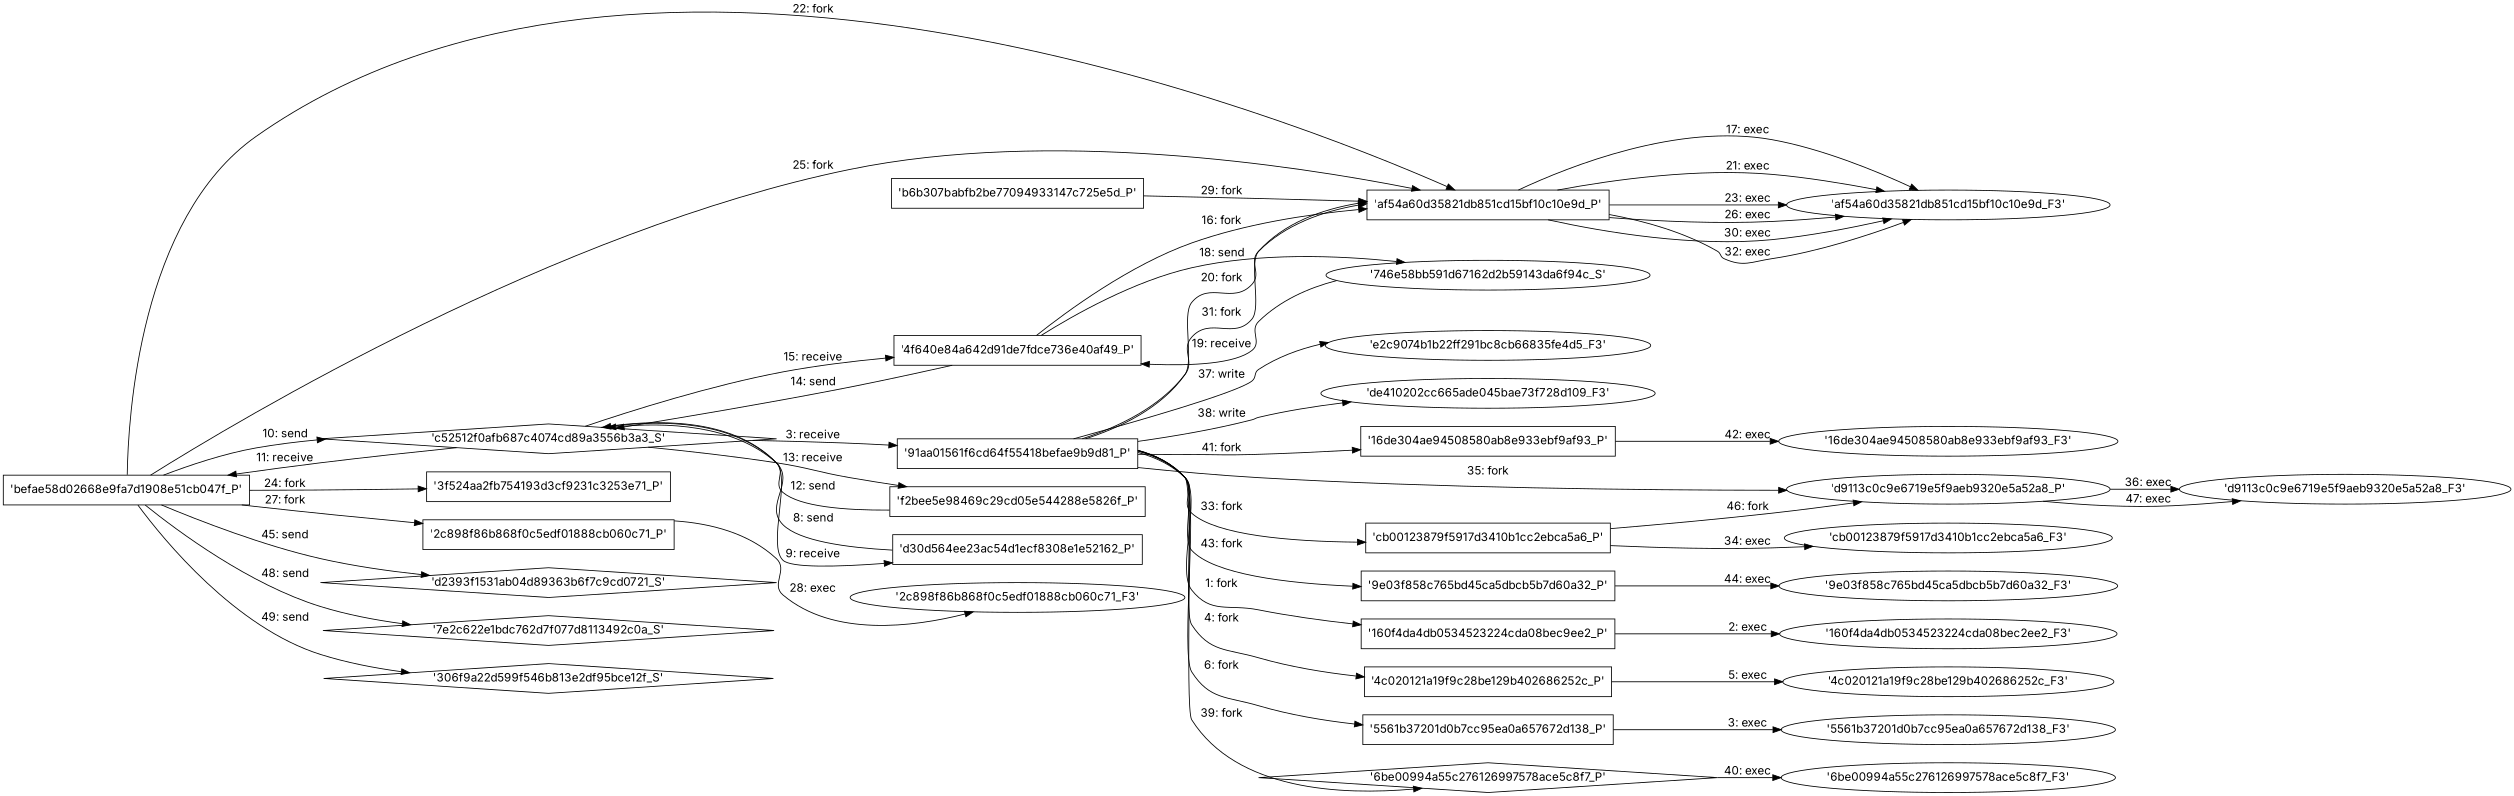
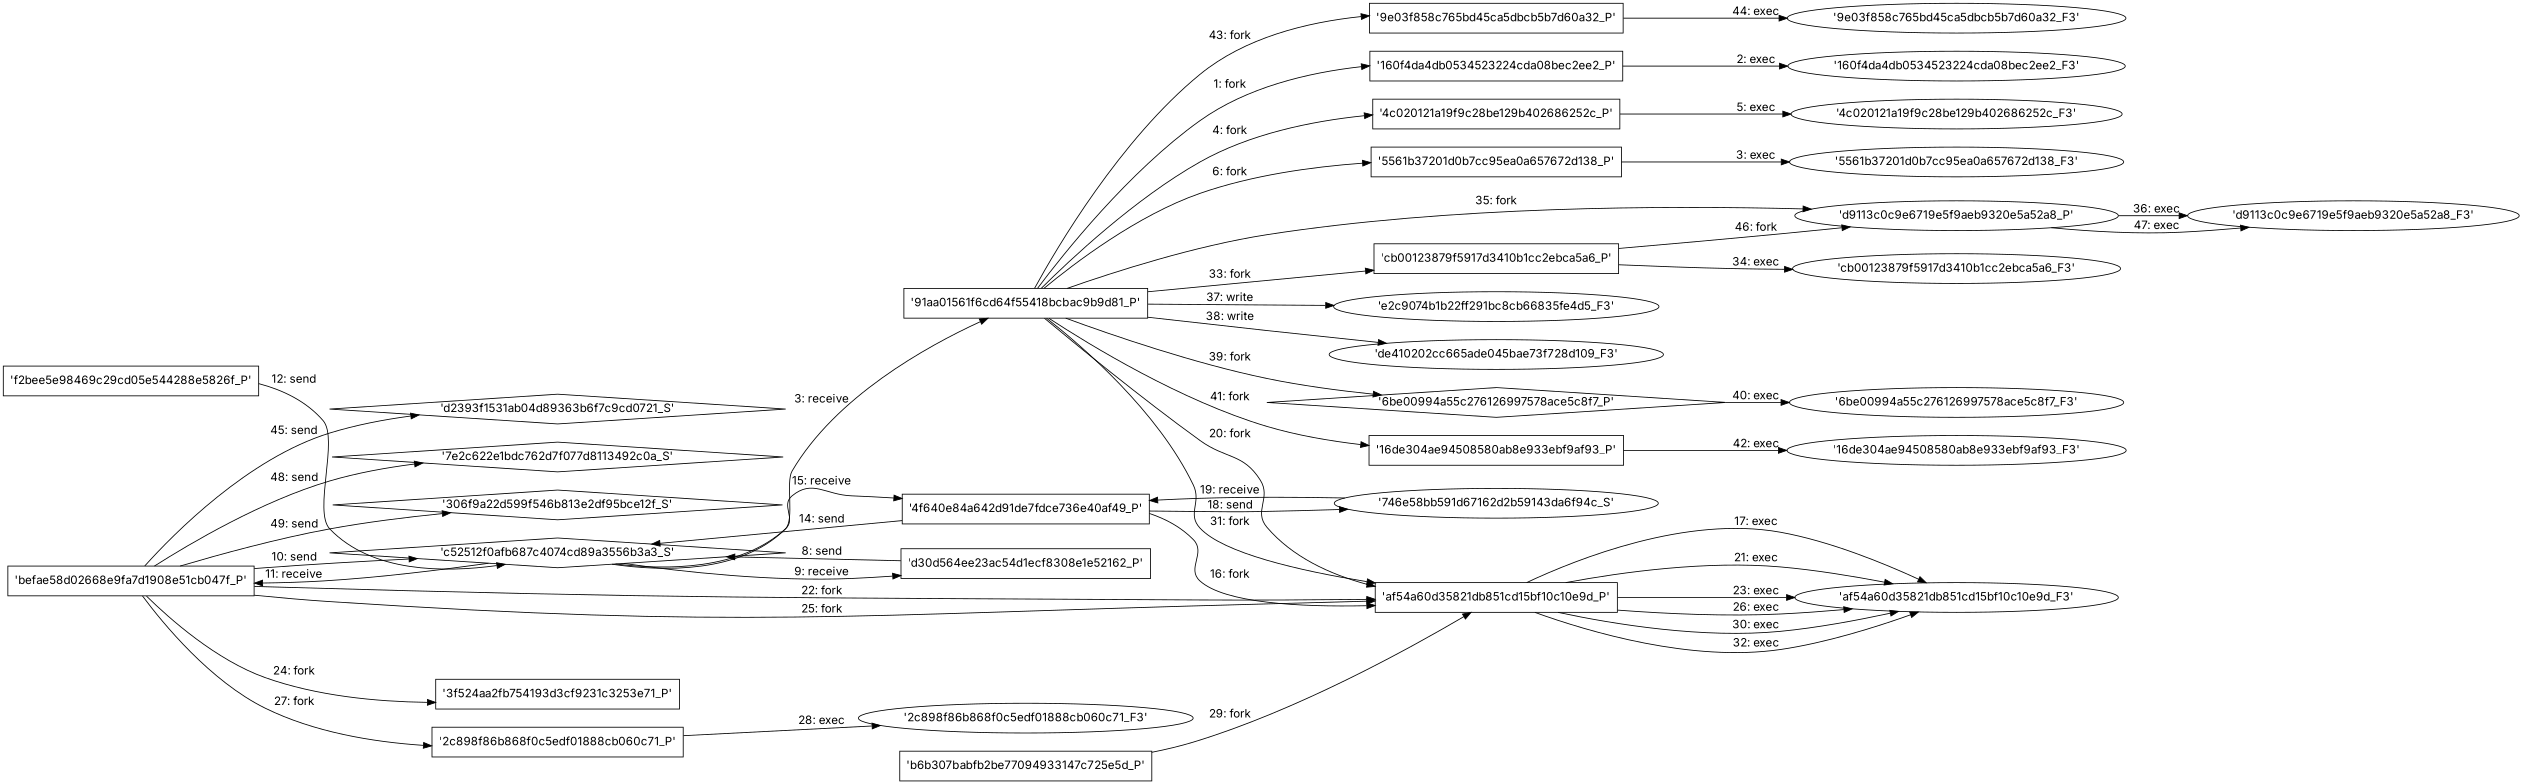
node "'91aa01561f6cd64f55418befae9b9d81_P'": label "'91aa01561f6cd64f55418befae9b9d81_P'" -> "'91aa01561f6cd64f55418bcbac9b9d81_P'"
edge "'c52512f0afb687c4074cd89a3556b3a3_S'" -> "'f2bee5e98469c29cd05e544288e5826f_P'": removed, label "13: receive"
node "'160f4da4db0534523224cda08bec9ee2_P'": label "'160f4da4db0534523224cda08bec9ee2_P'" -> "'160f4da4db0534523224cda08bec2ee2_P'"
